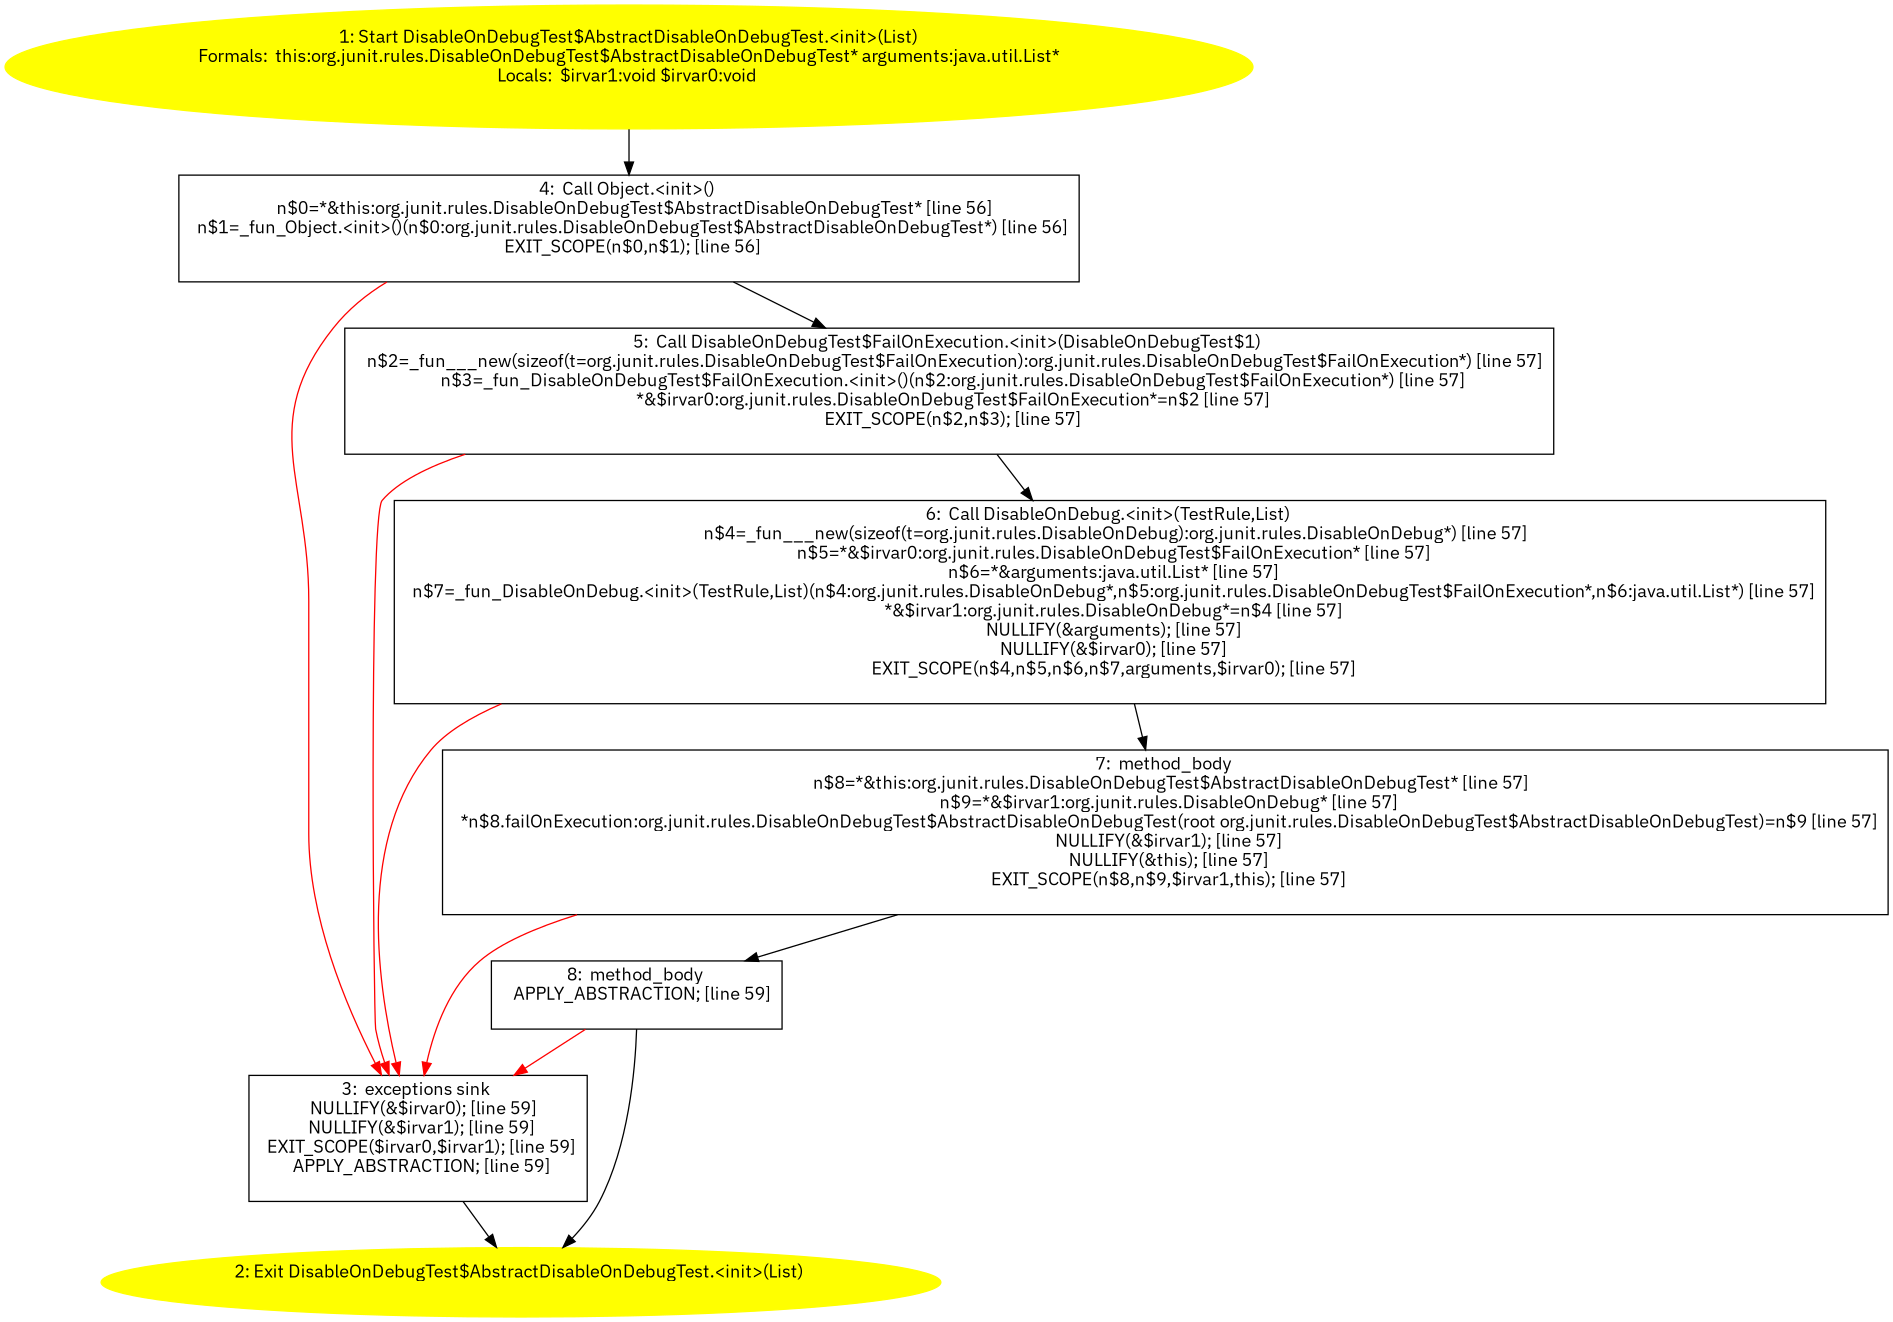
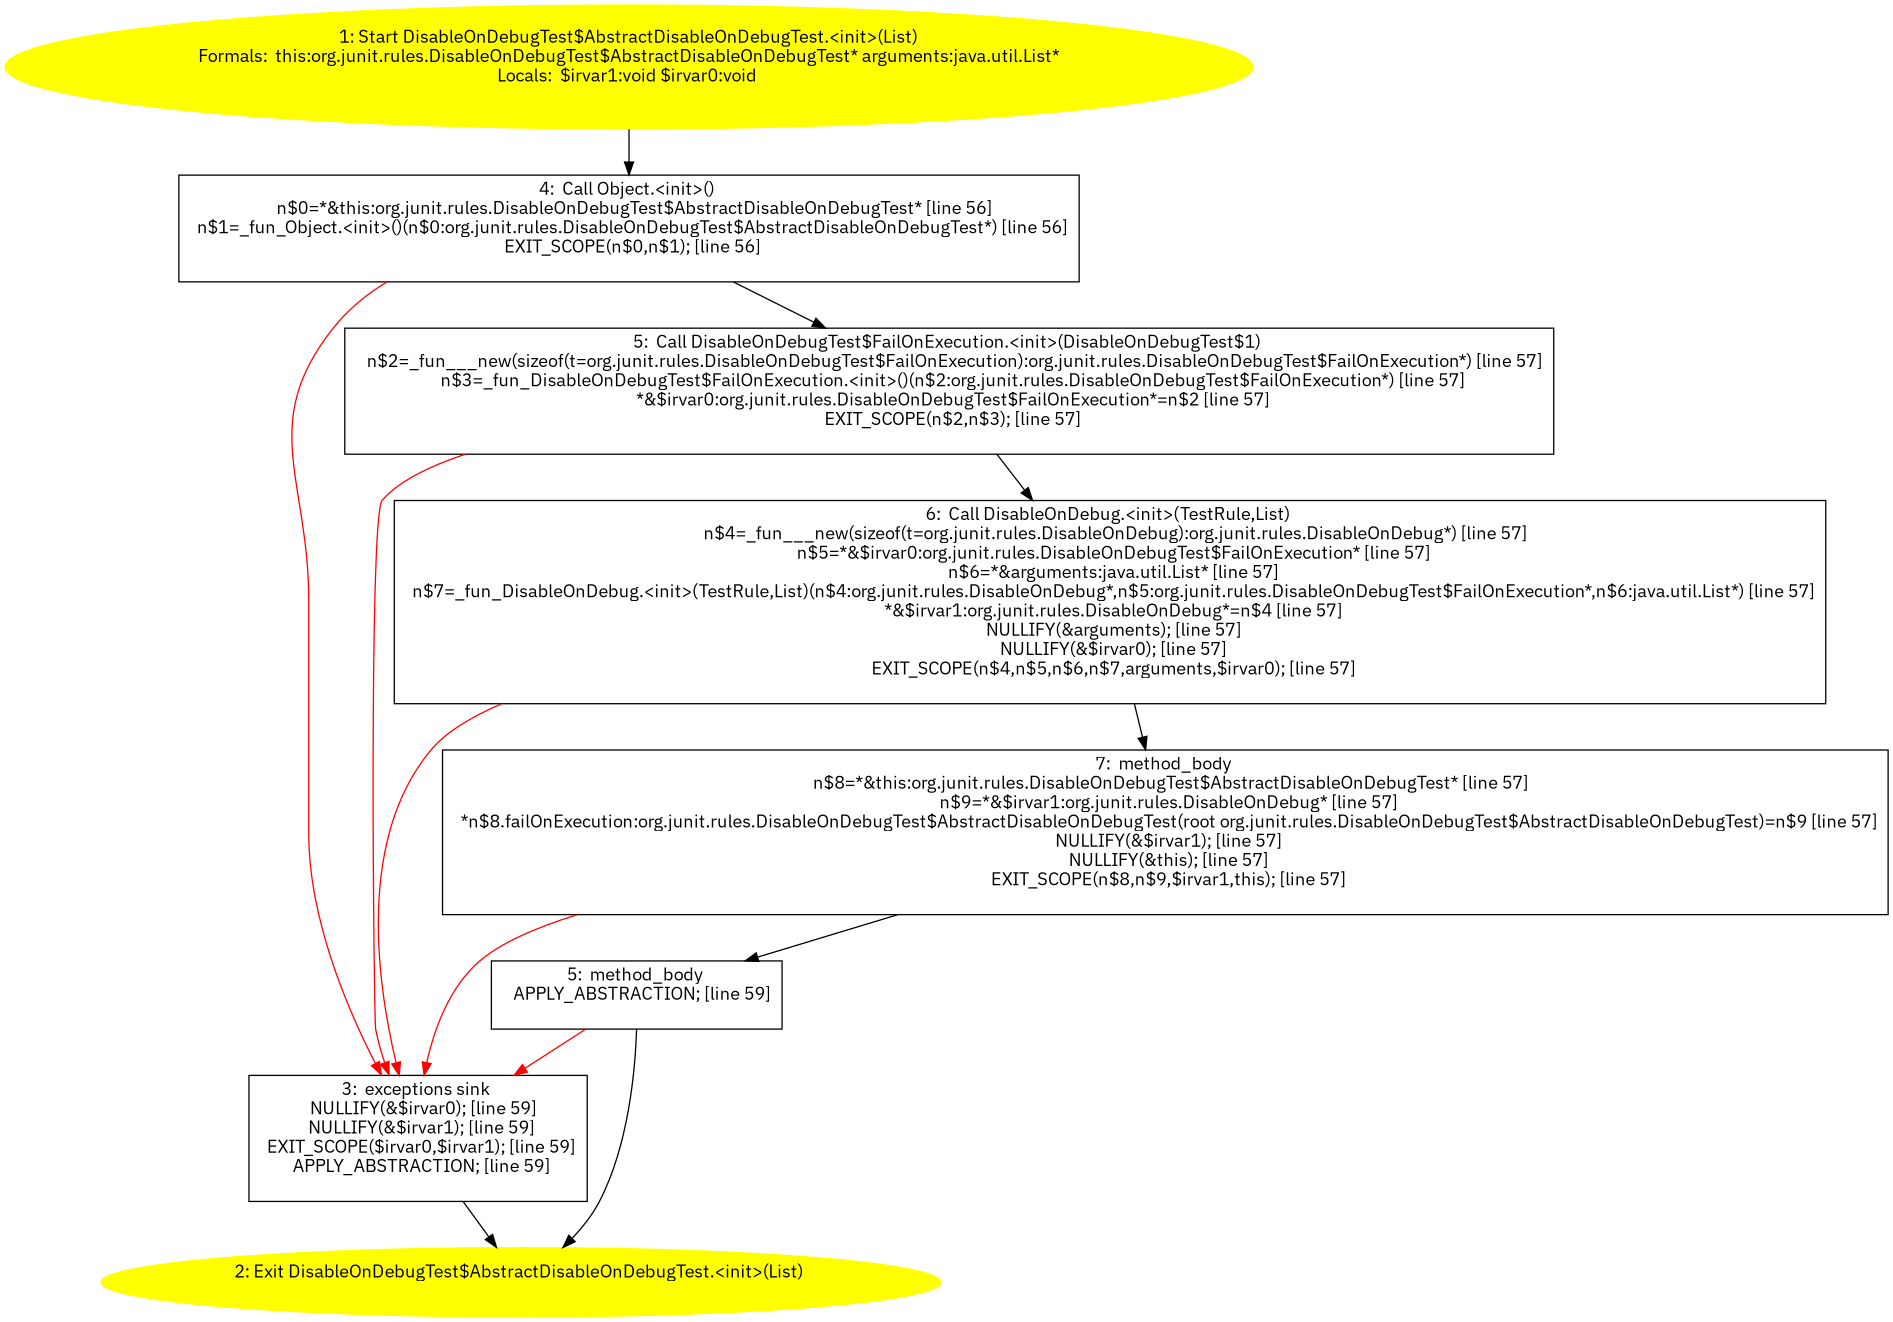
node "8:  method_body APPLY_ABSTRACTION; [line 59]": label "8:  method_body APPLY_ABSTRACTION; [line 59]" -> "5:  method_body APPLY_ABSTRACTION; [line 59]"
